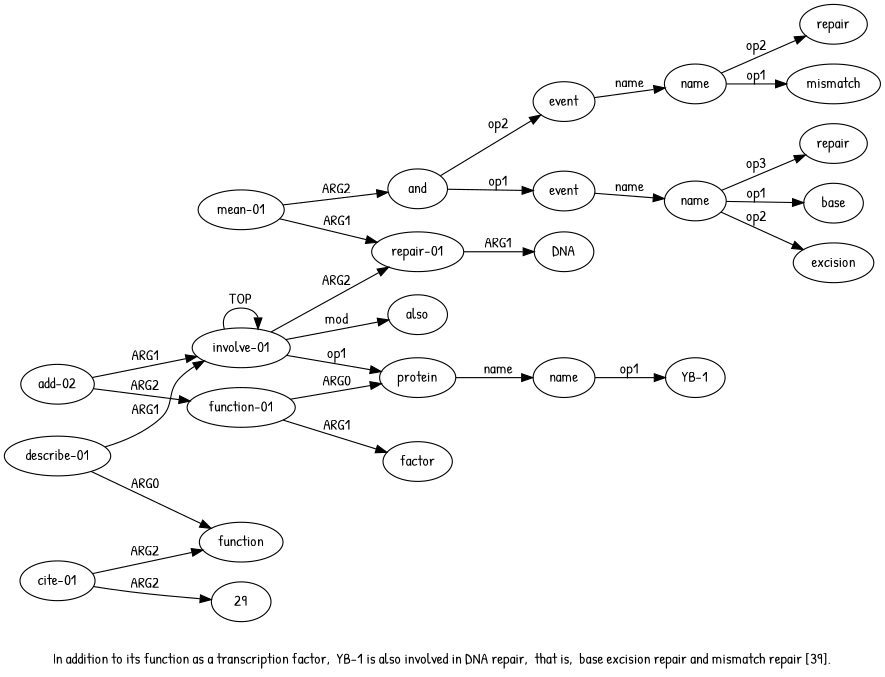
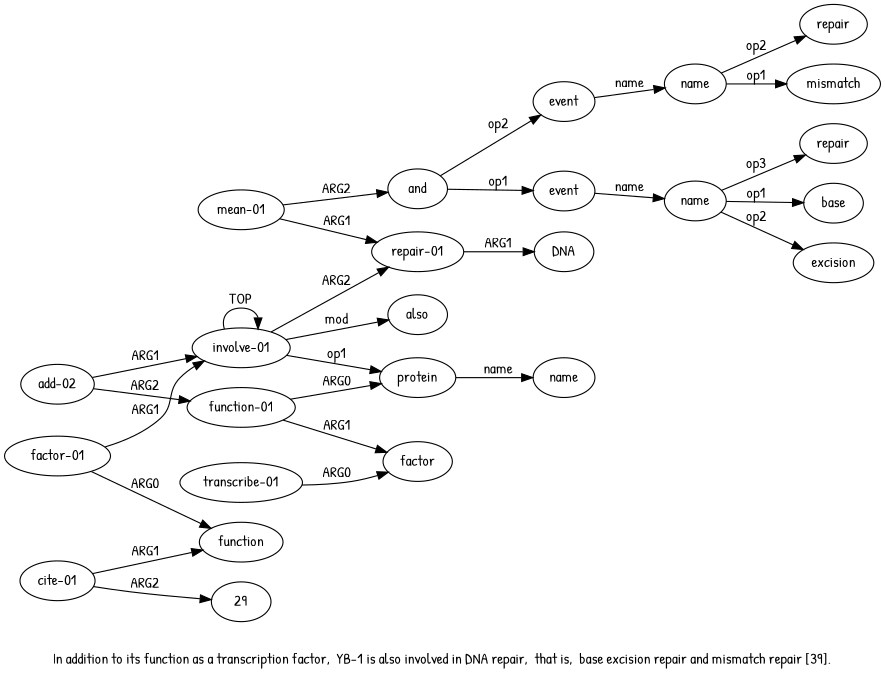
node "YB-1": removed
node "describe-01": label "describe-01" -> "factor-01"
node "transcribe-01": added
edge "cite-01" -> "function": label "ARG2" -> "ARG1"
